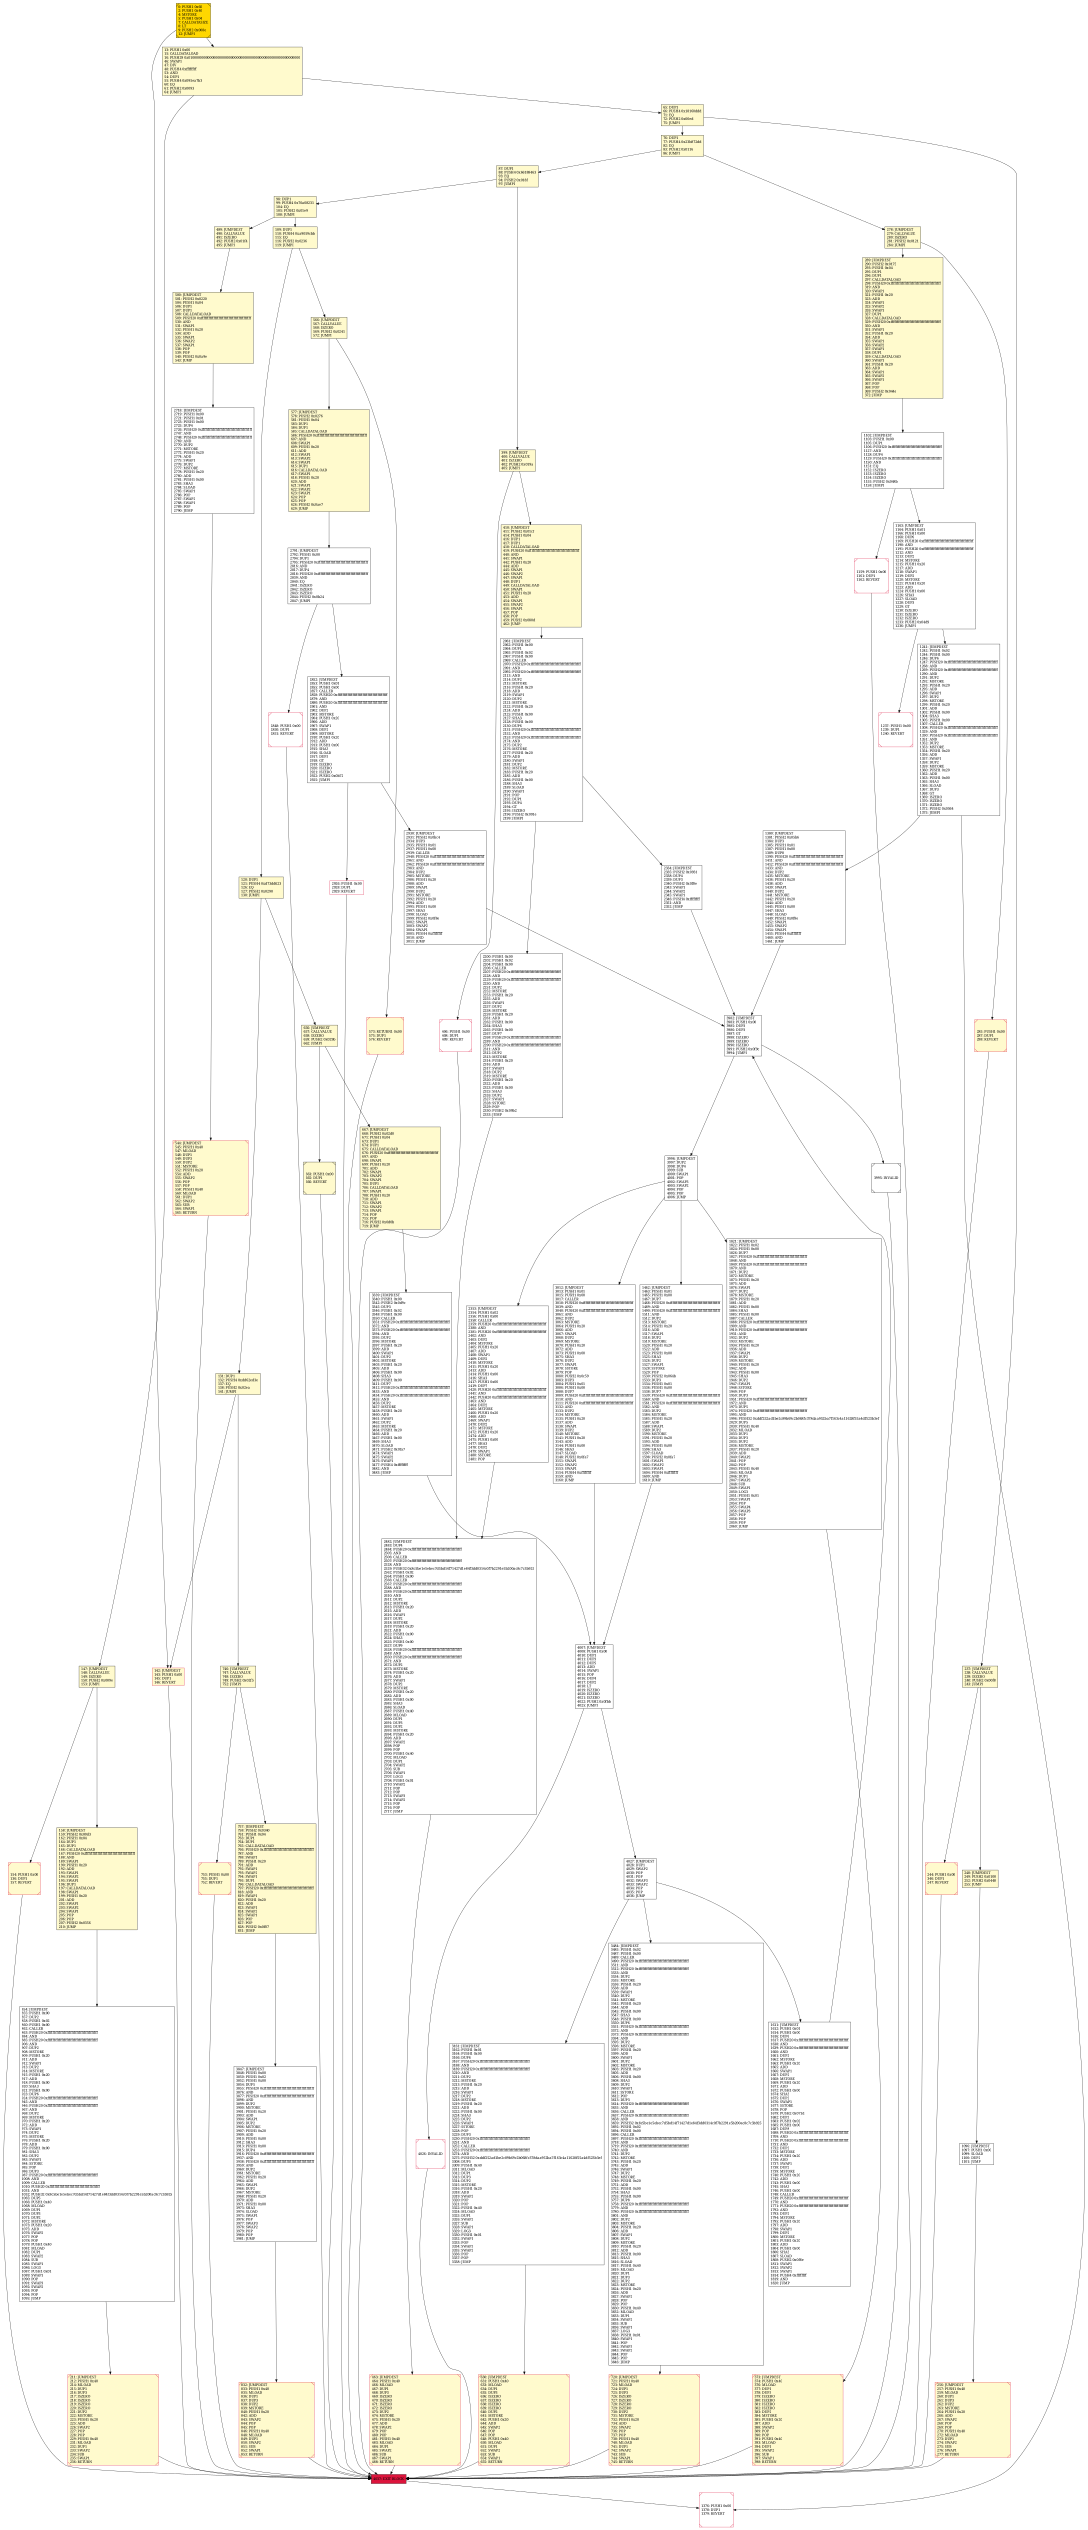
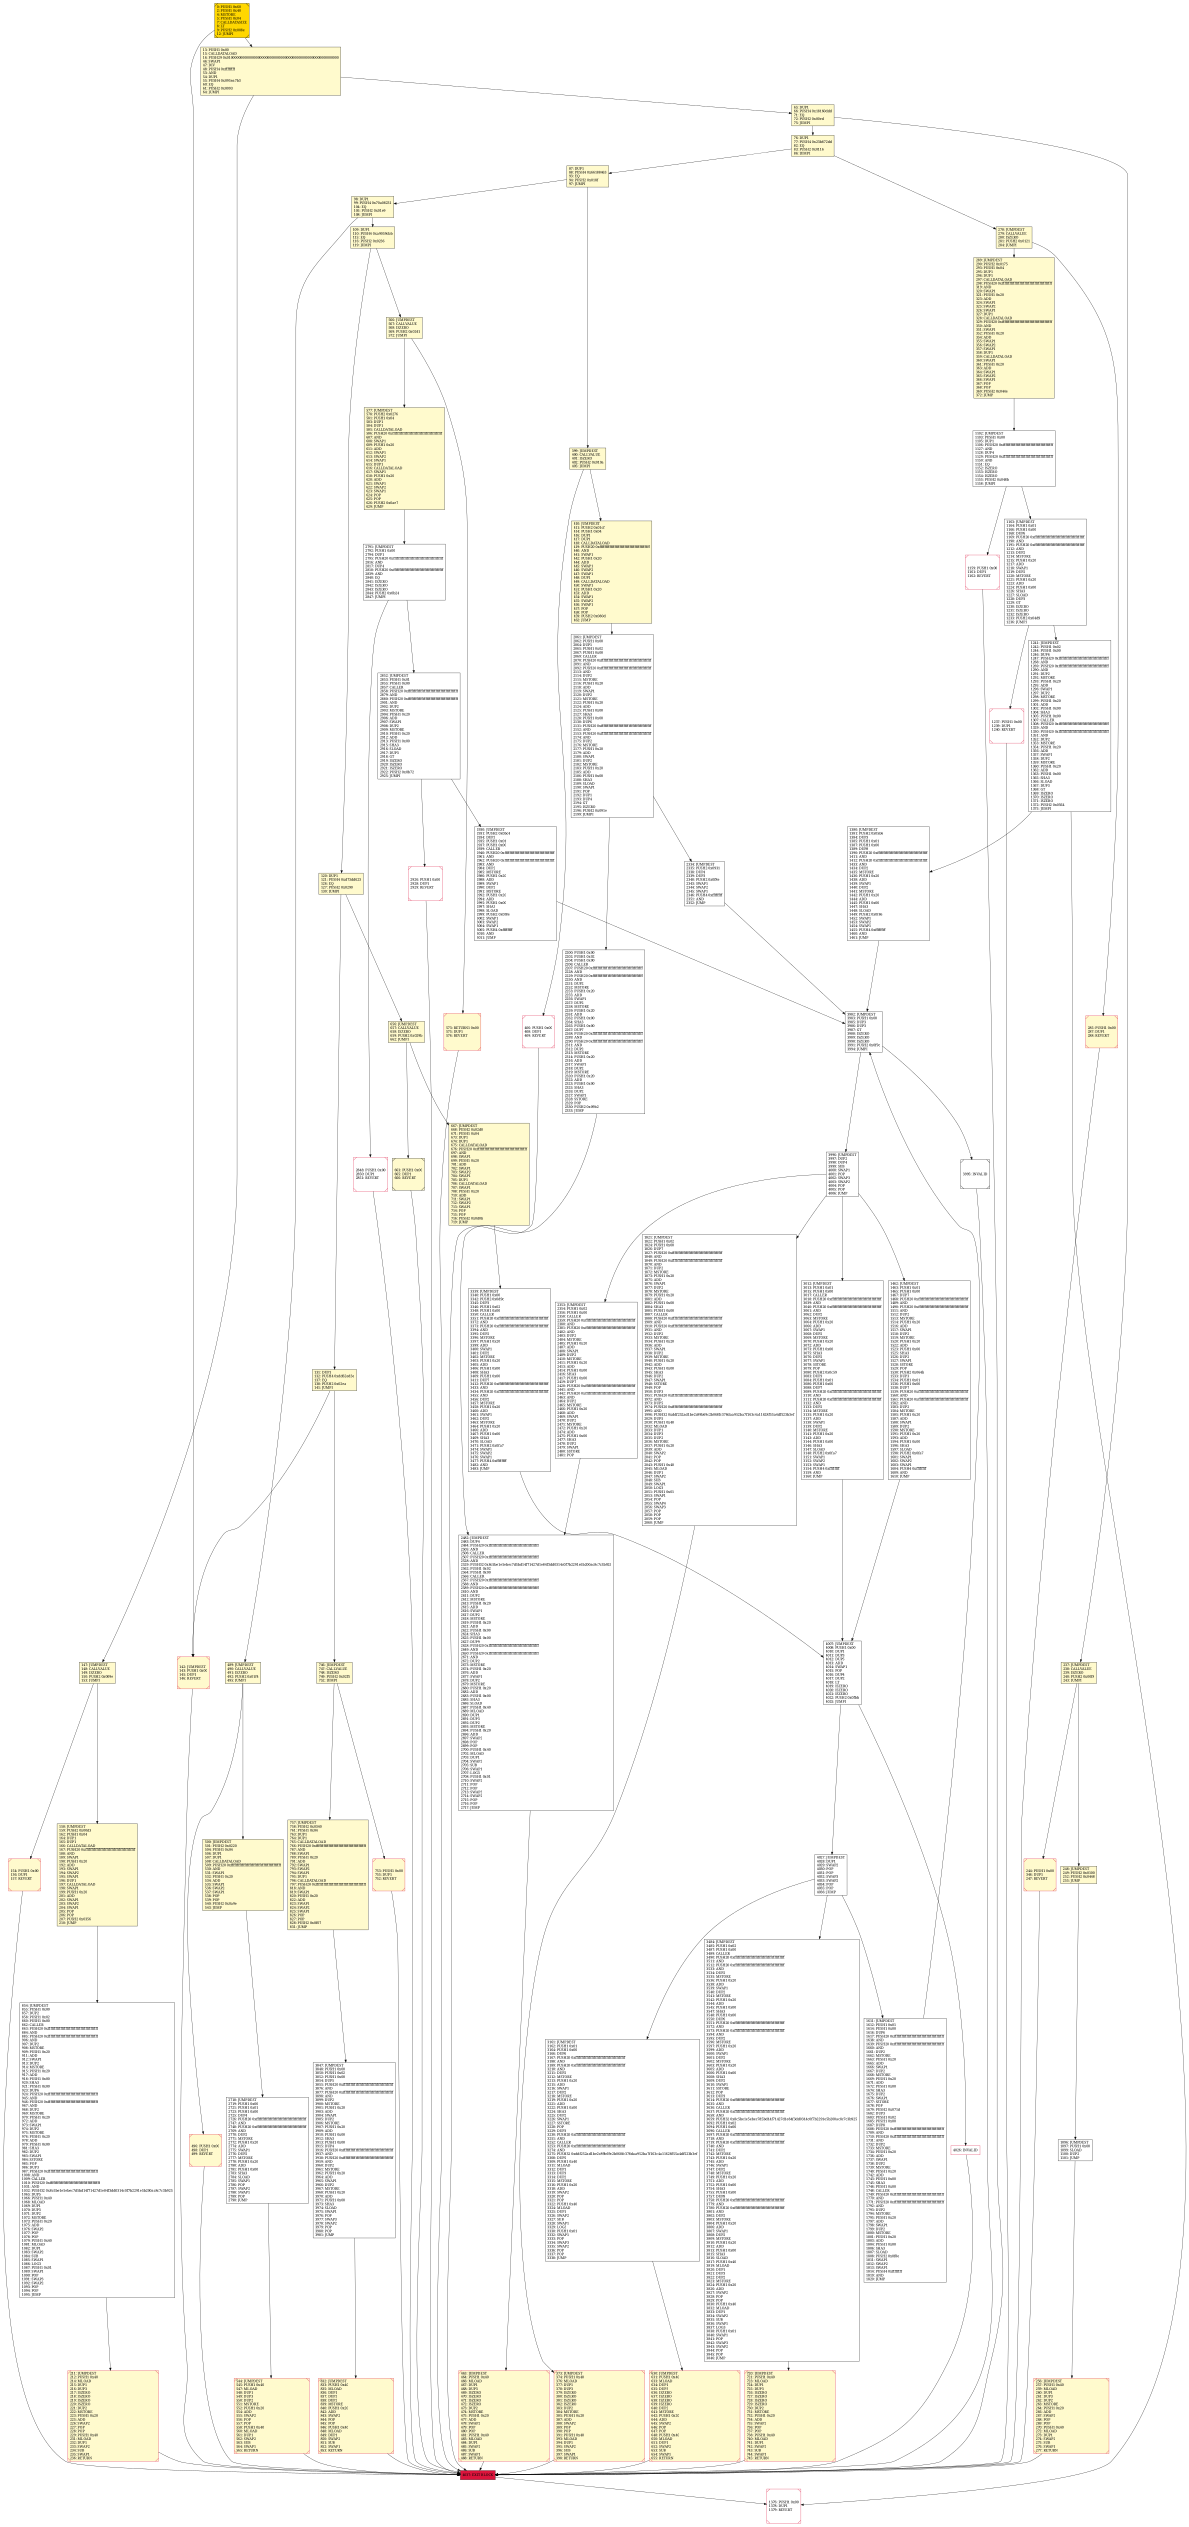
node "2926: PUSH1 0x00 2928: DUP1 2929: REVERT": shape box -> Msquare
node "142: JUMPDEST 143: PUSH1 0x00 145: DUP1 146: REVERT": shape box -> Msquare
edge "1237: PUSH1 0x00 1239: DUP1 1240: REVERT" -> "4037: EXIT BLOCK": added
node "496: PUSH1 0x00 498: DUP1 499: REVERT": added
node "4026: INVALID": shape Msquare -> box
